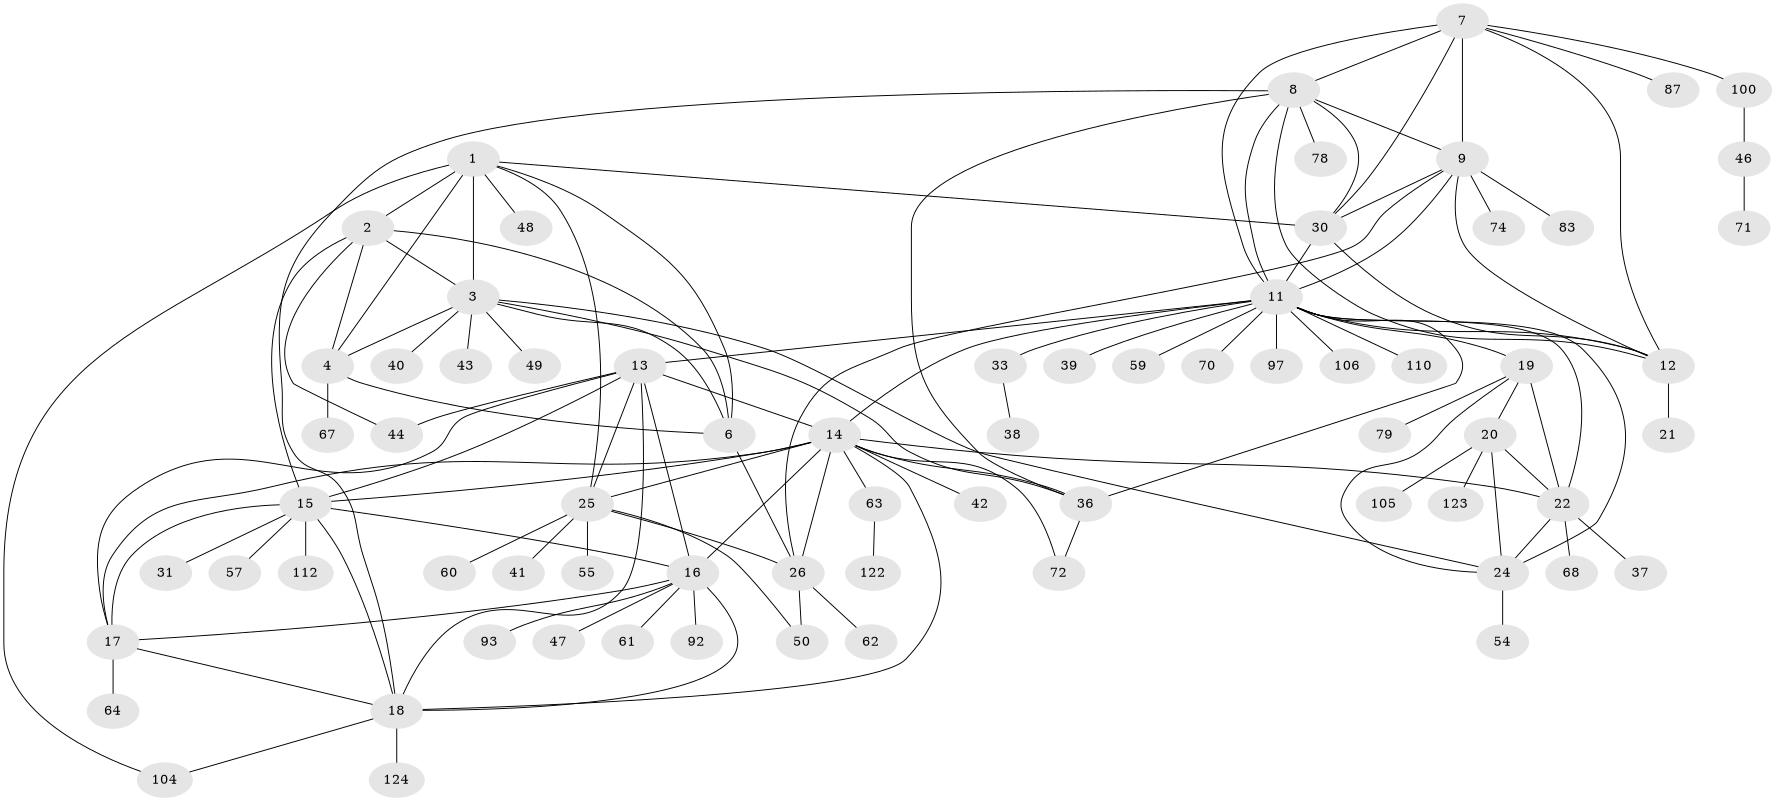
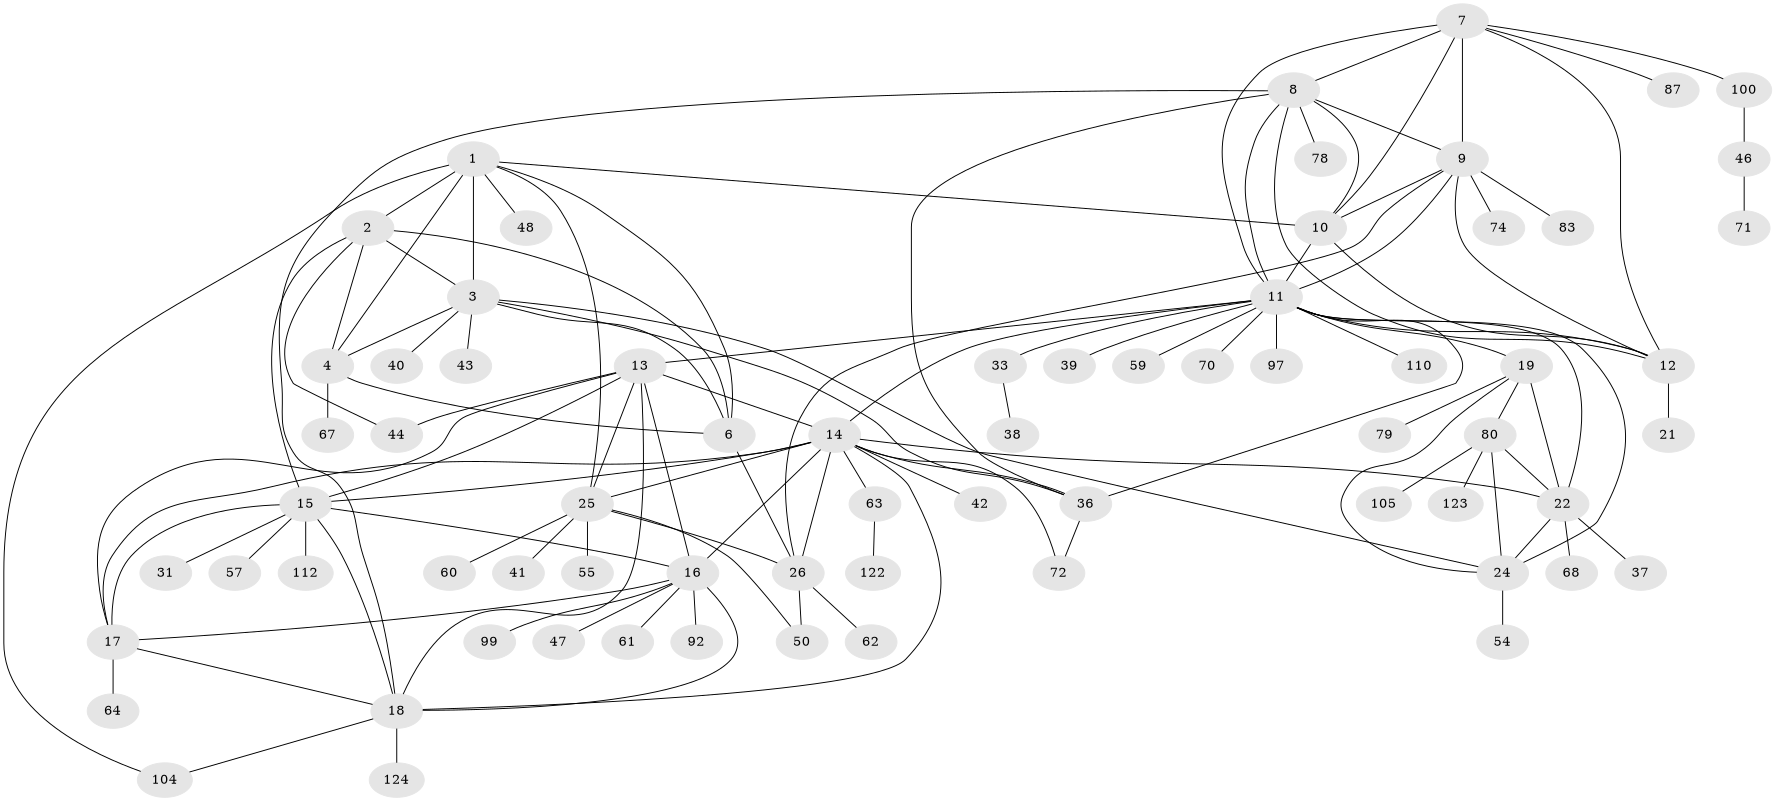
node "30": label "30" -> "10"
node "49": removed
node "106": removed
node "20": label "20" -> "80"
node "93": label "93" -> "99"
